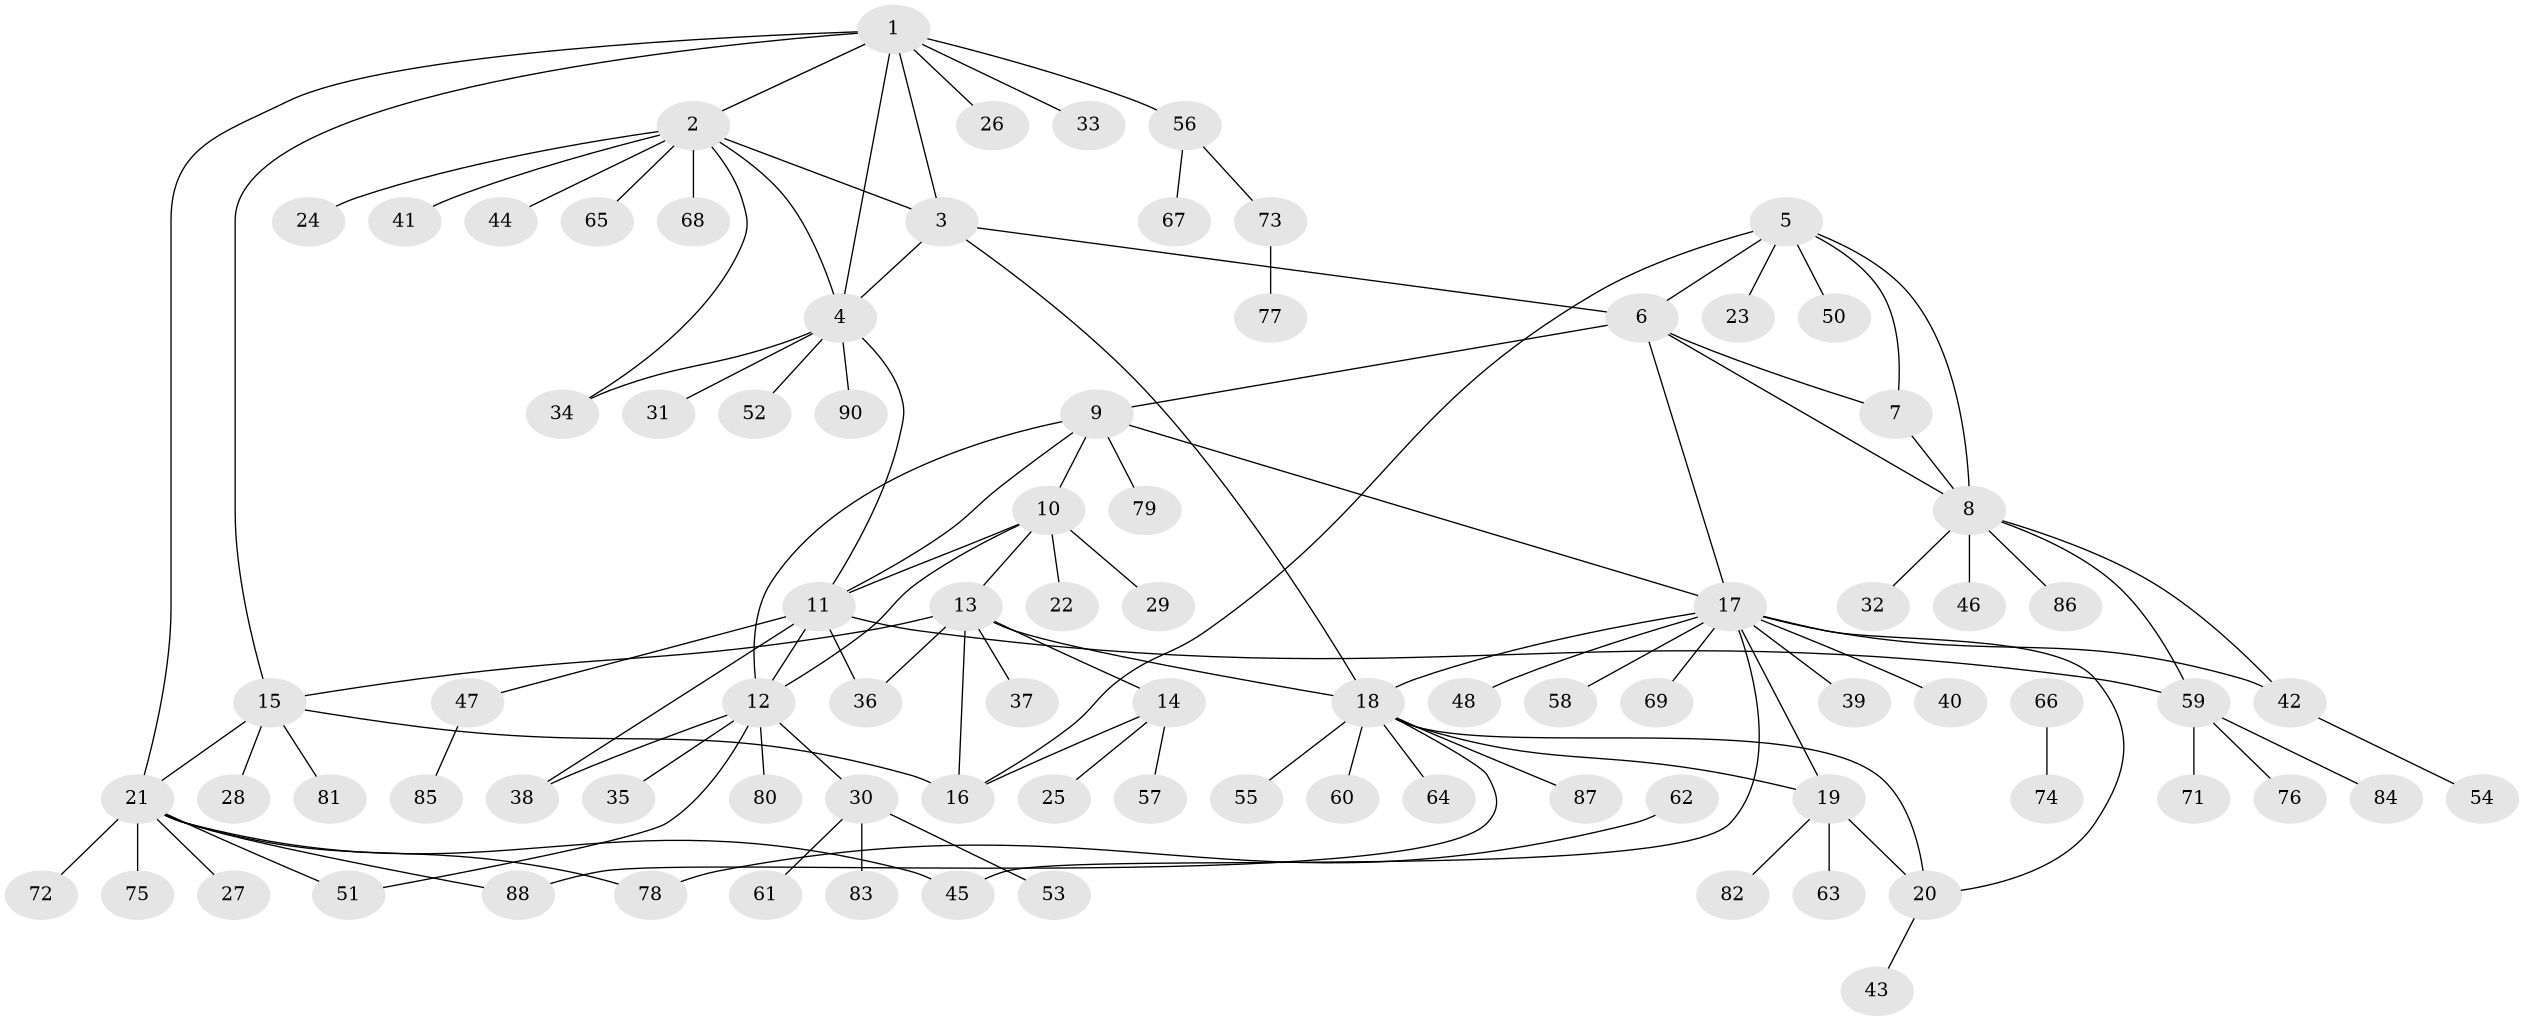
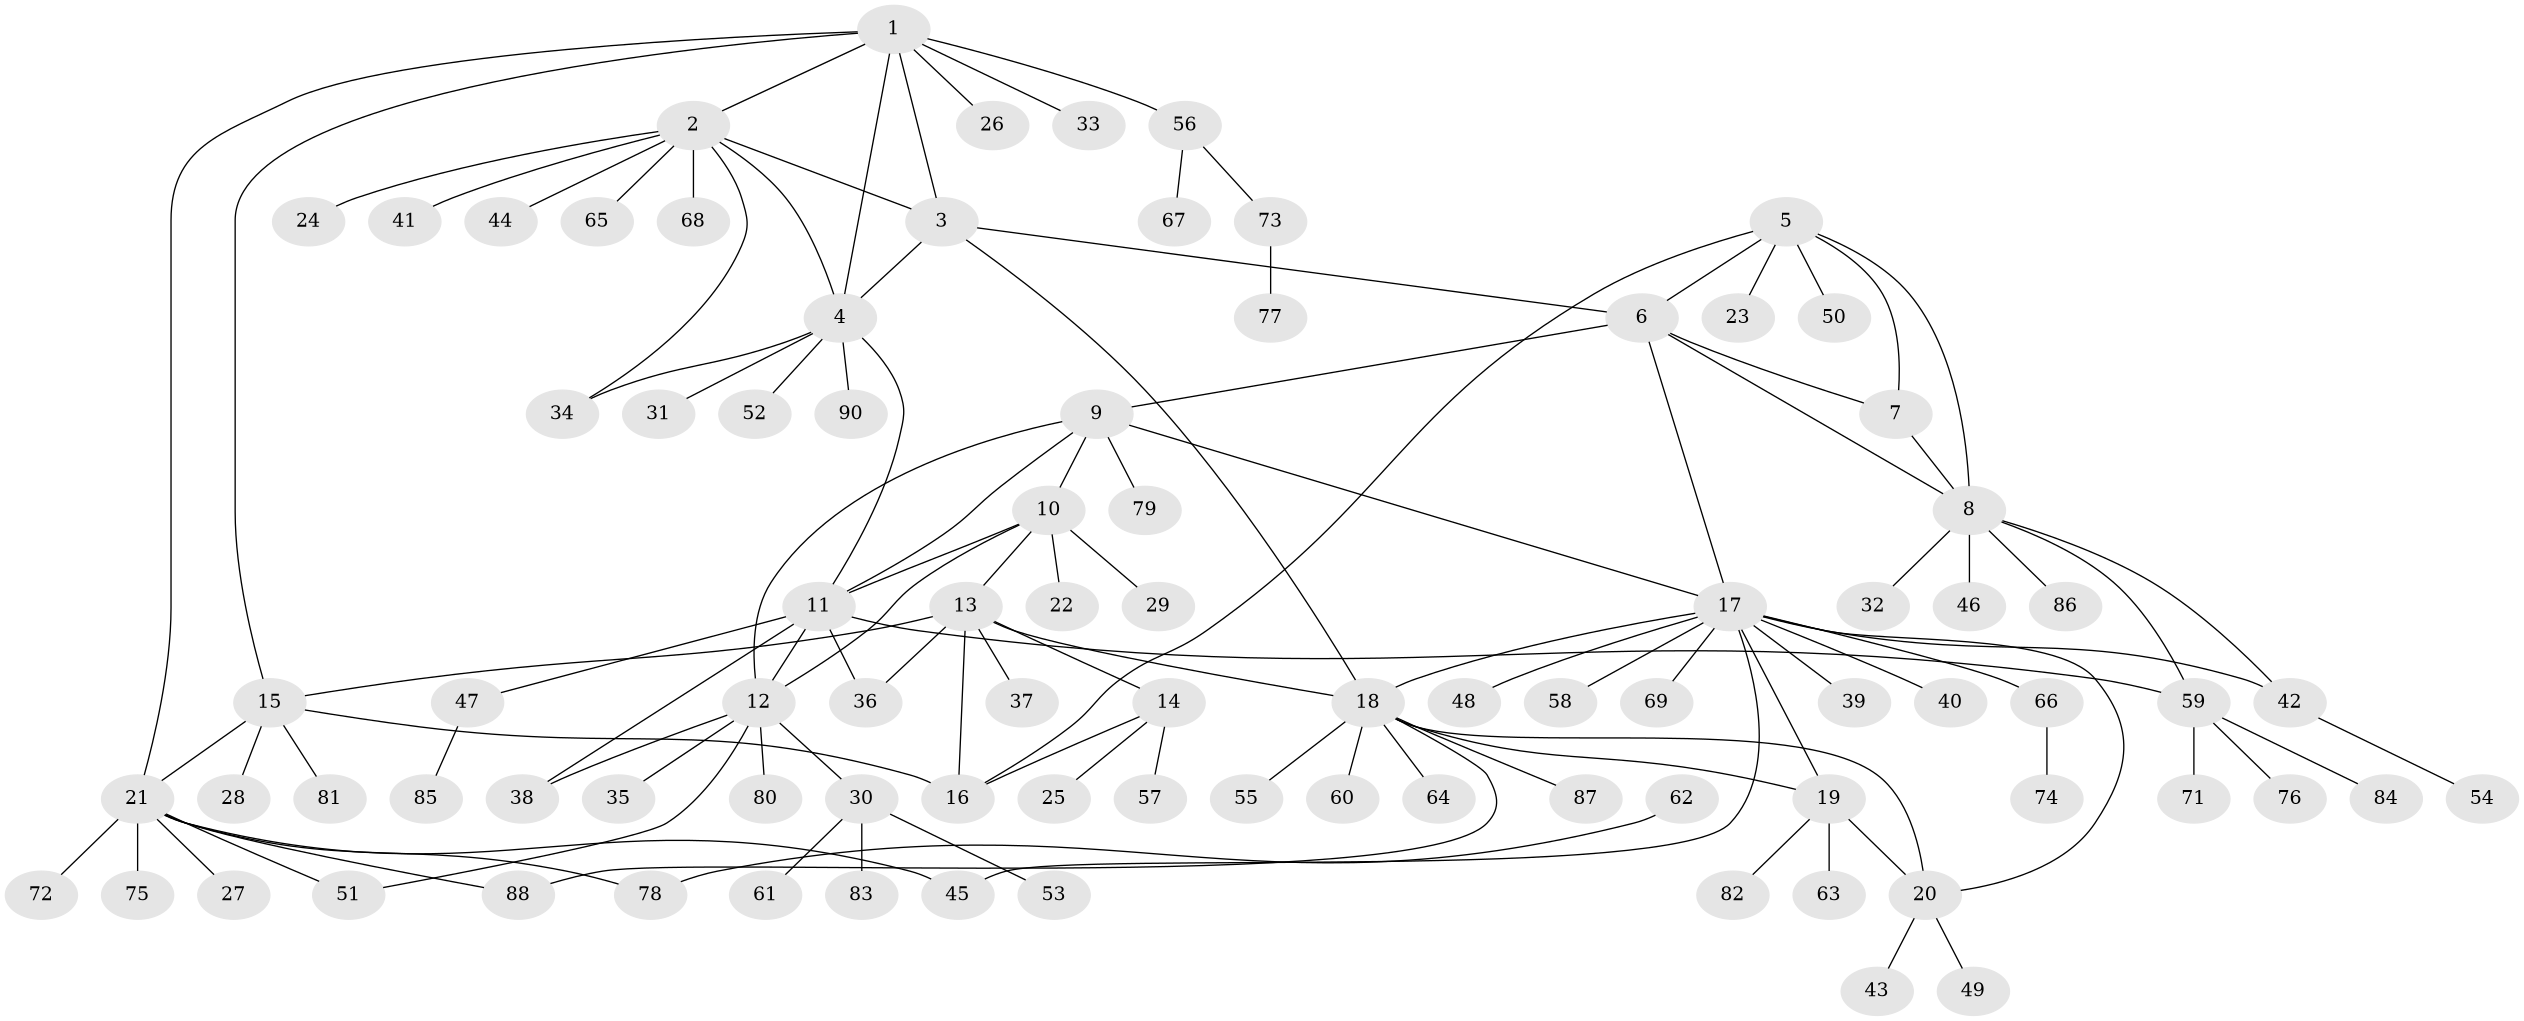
edge "17" -- "66": added
node "49": added
